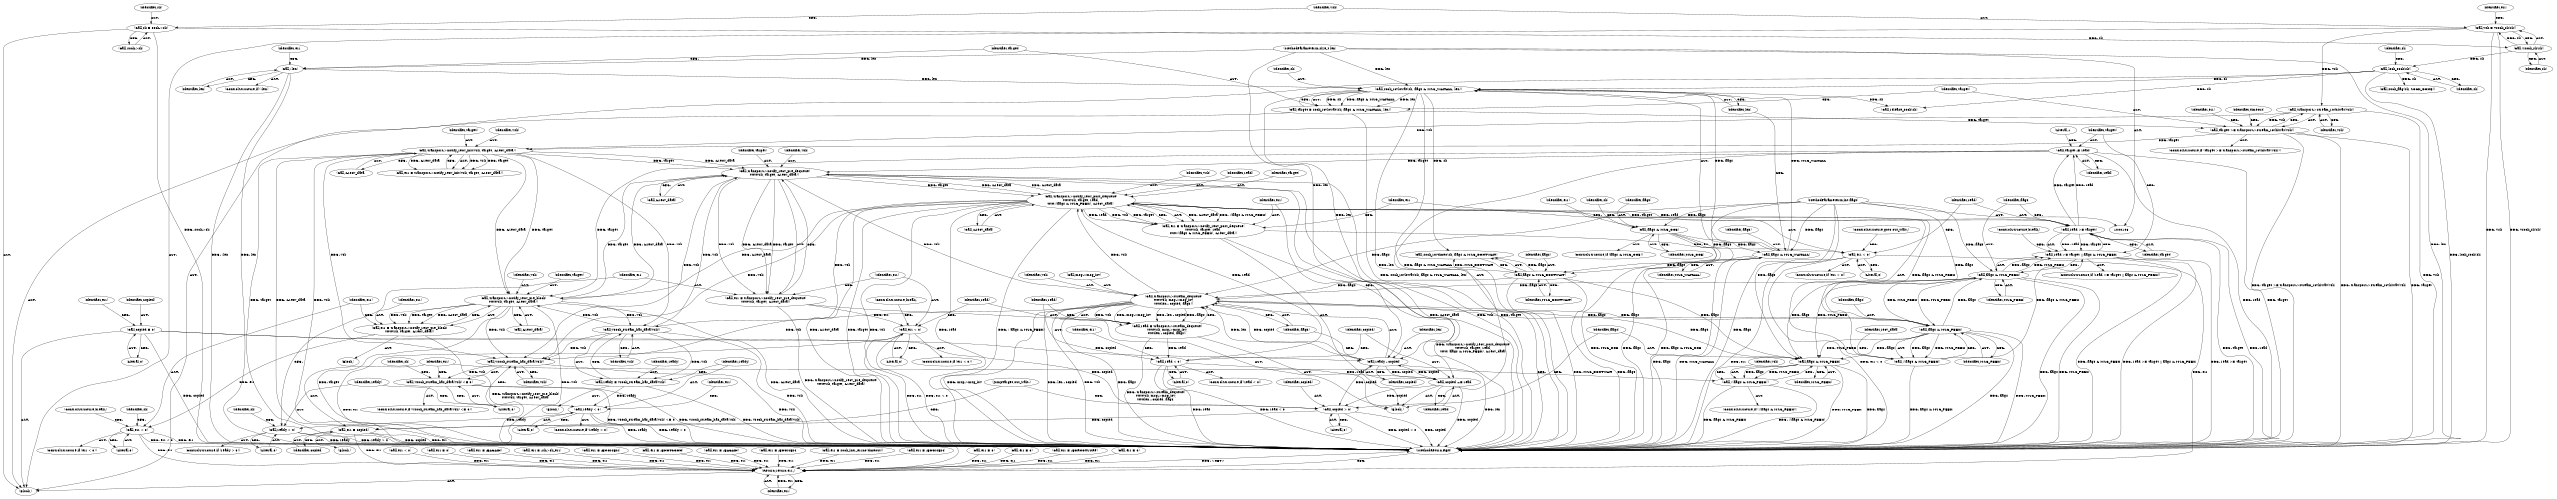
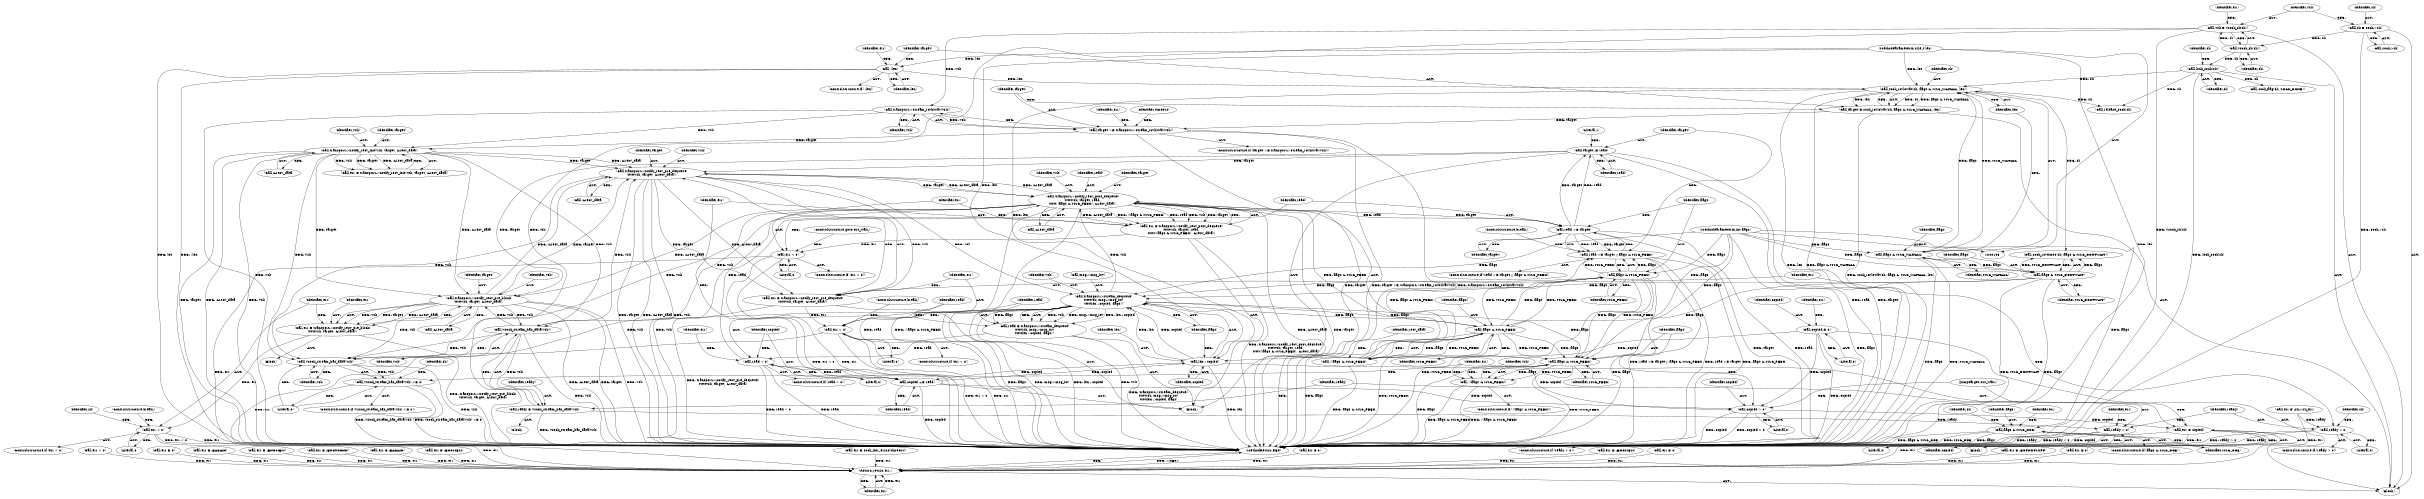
edge "(Call,flags & MSG_OOB)" -> "(Call,flags & MSG_WAITALL)": removed, label "DDG: flags"
node "(Call,ready - copied)": label "(Call,ready - copied)" -> "(Call,len - copied)"
edge "(Call,ready < 0)" -> "(Call,ready > 0)": now "(Call,err = -sk->sk_err)" -> "(Call,ready > 0)"
